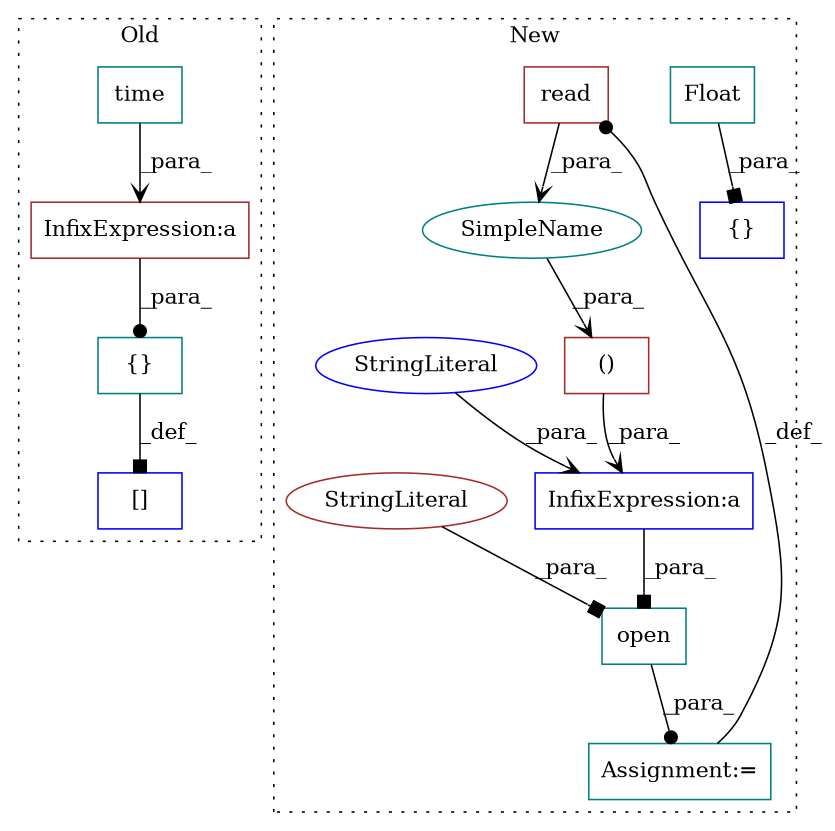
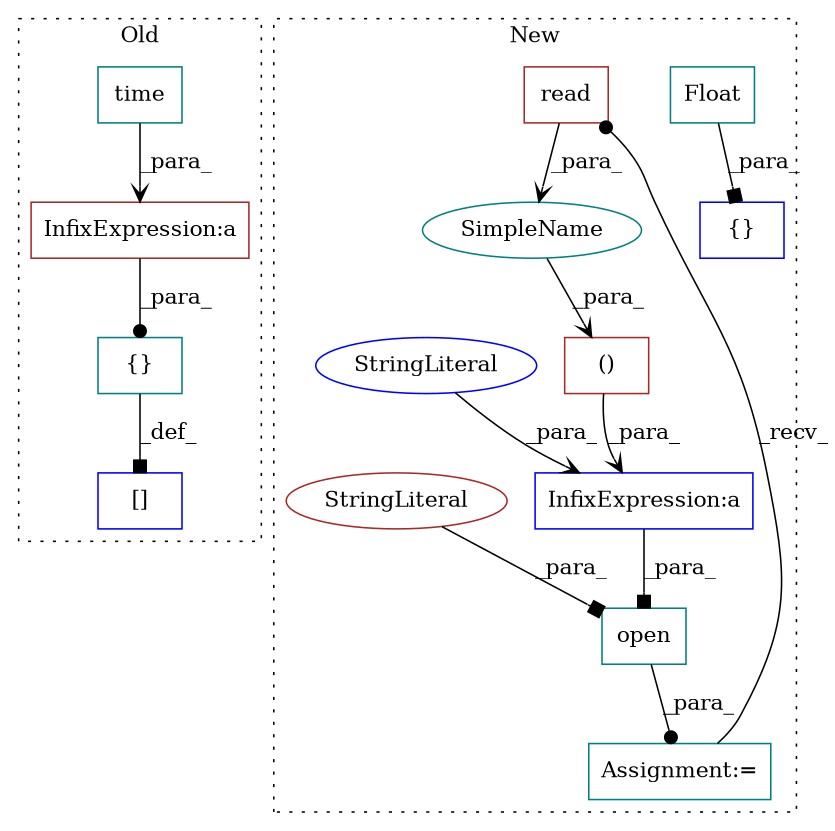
edge "Assignment:=" -> "read": label "_def_" -> "_recv_"
